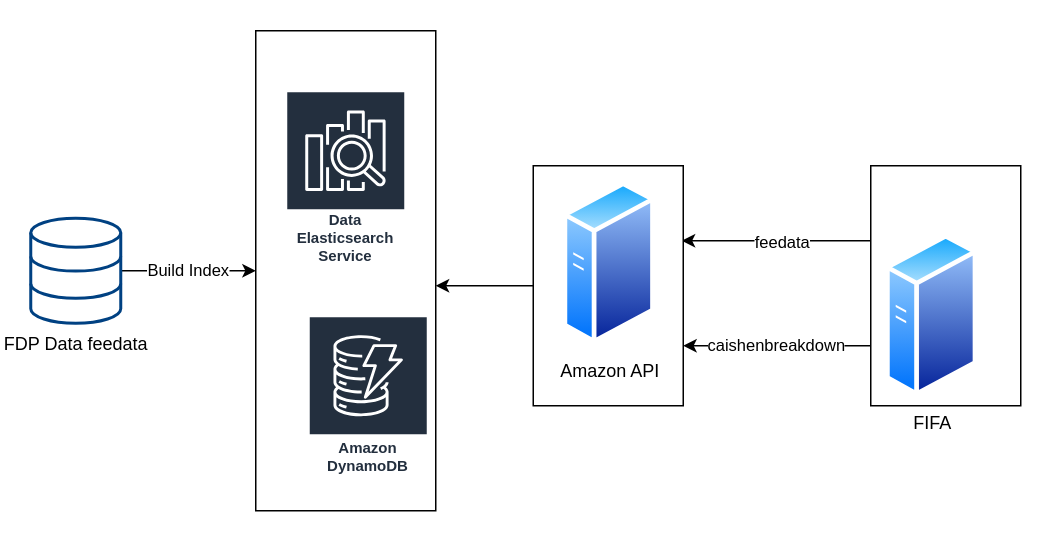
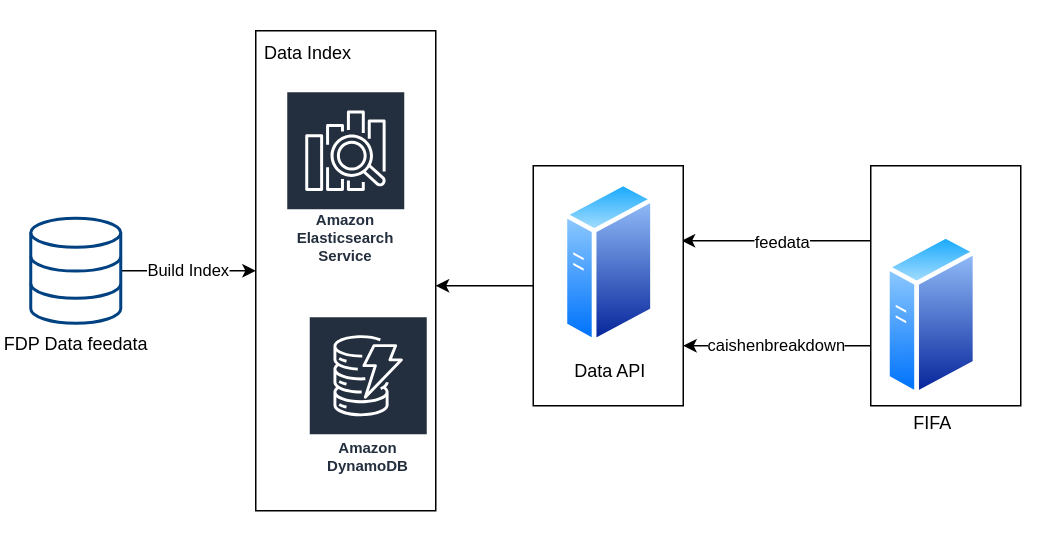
node "Data Index": added
node "Data Elasticsearch Service": label "Data Elasticsearch Service" -> "Amazon Elasticsearch Service"
node "Amazon API": label "Amazon API" -> "Data API"
